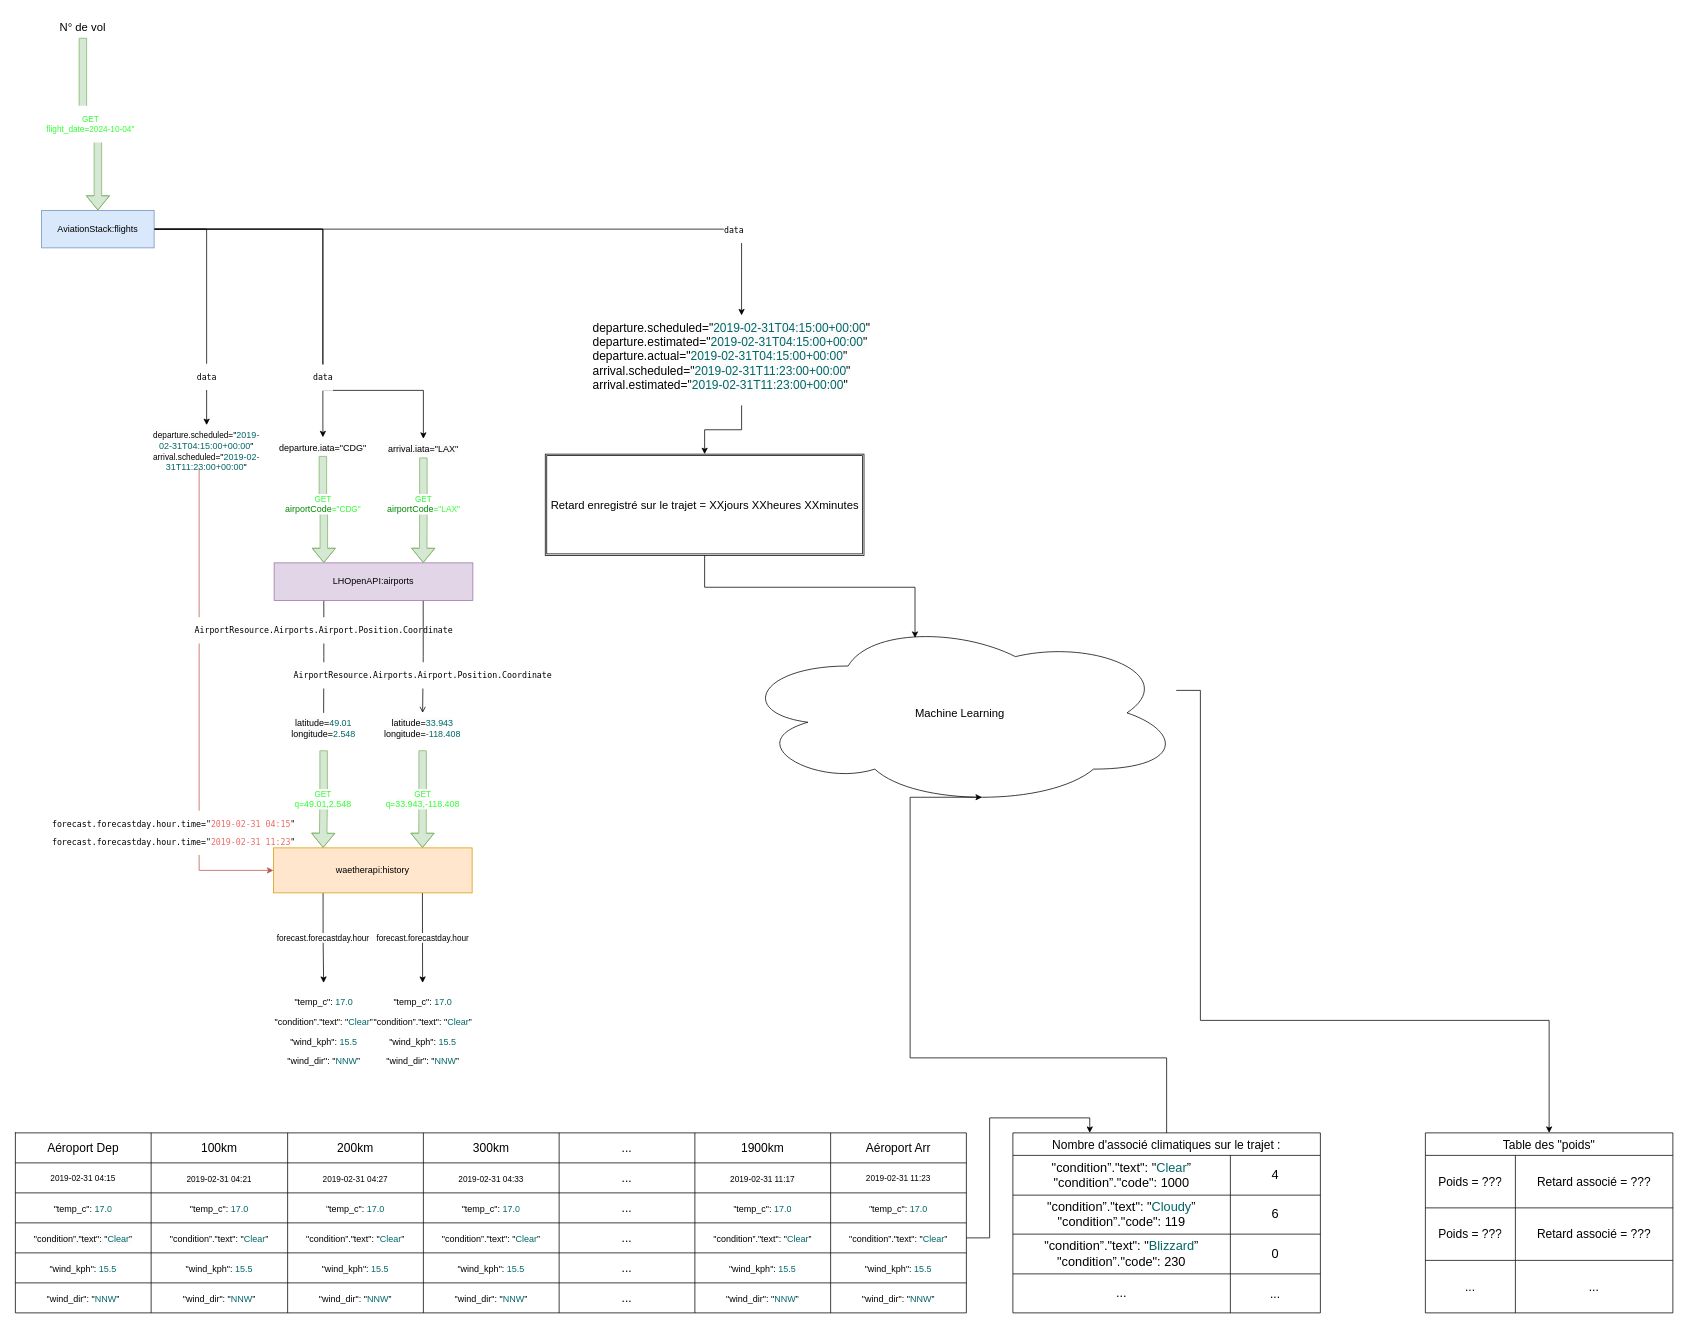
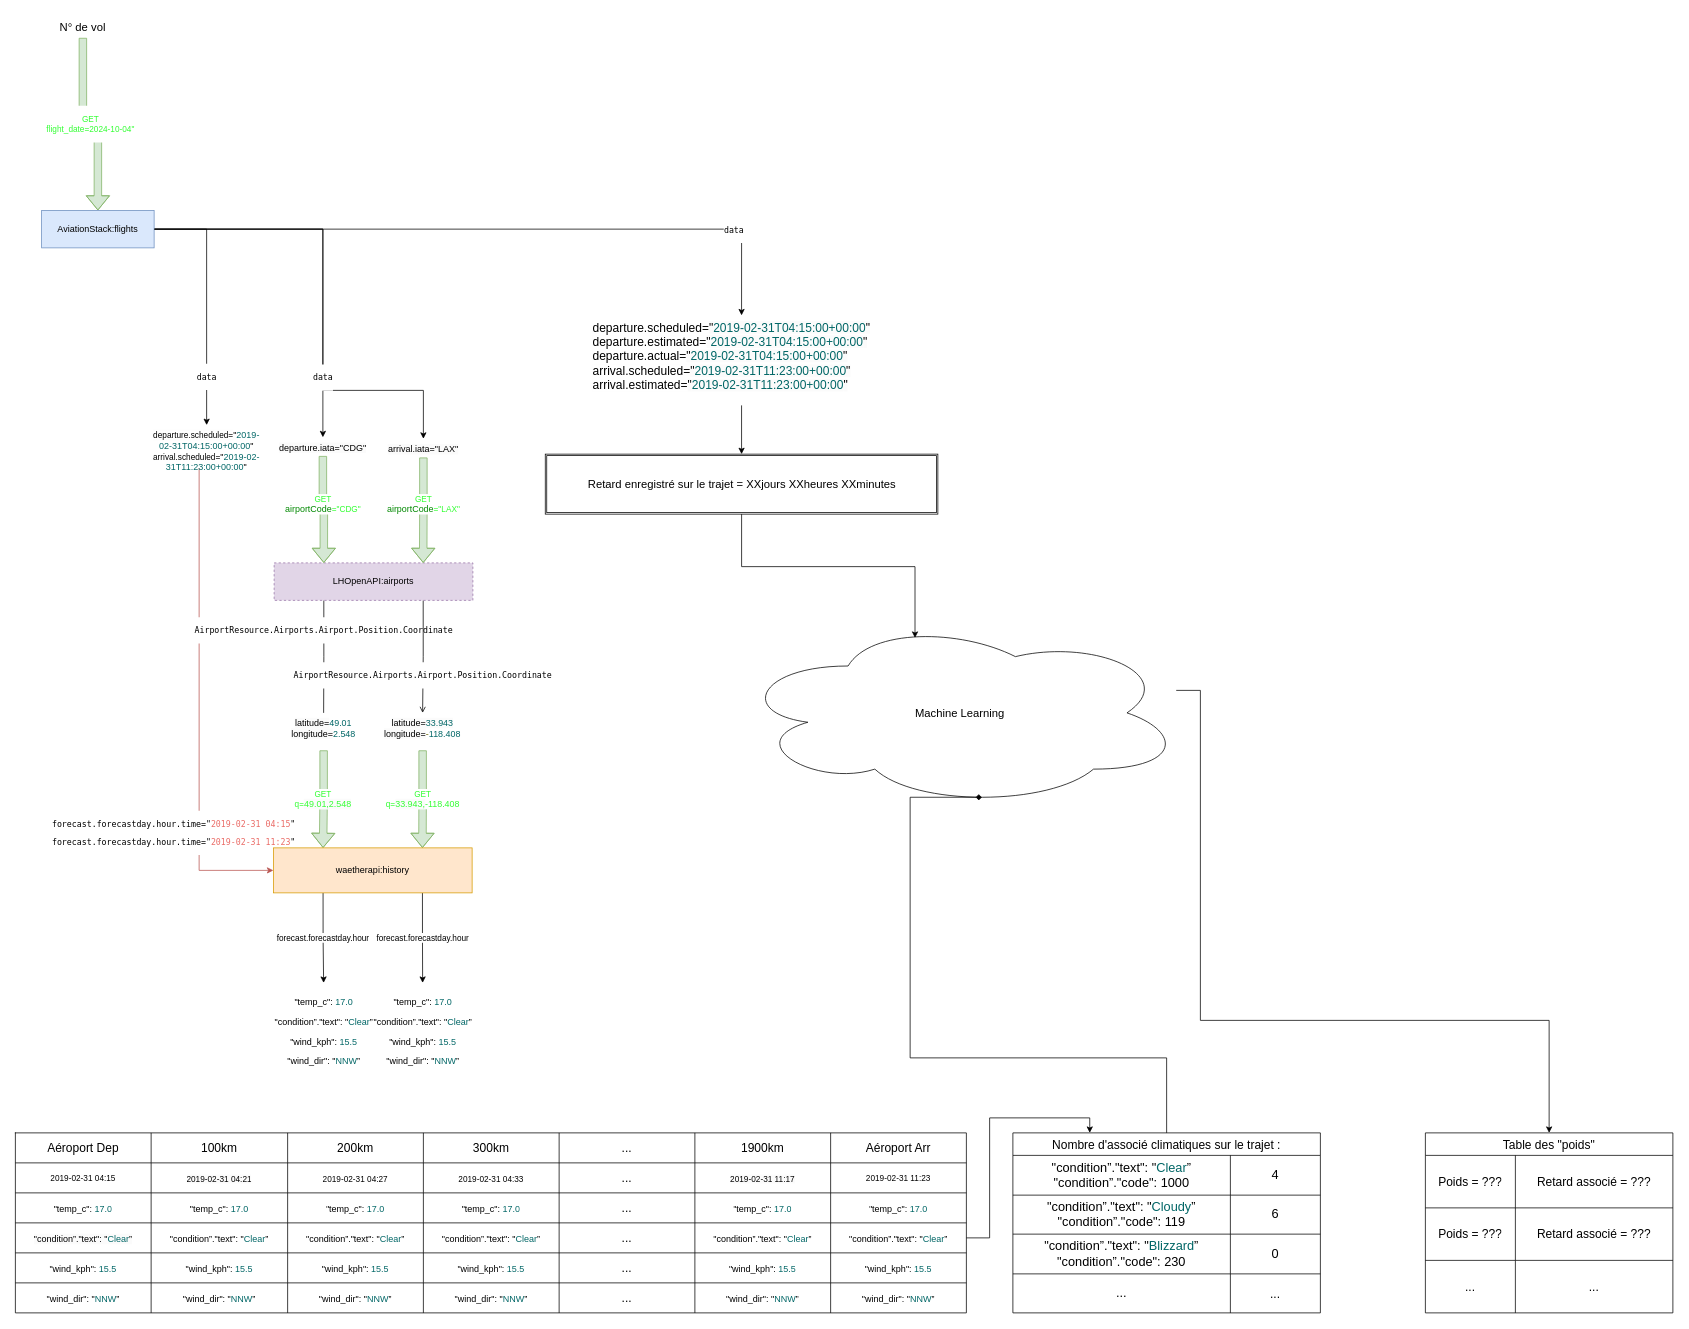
node "Retard enregistré sur le trajet = XXjours XXheures XXminutes": size 319x101 -> 393x60
node "LHOpenAPI:airports": style solid -> dashed
edge "Nombre d'associé climatiques sur le trajet :" -> "Machine Learning": arrowhead classic -> diamond
